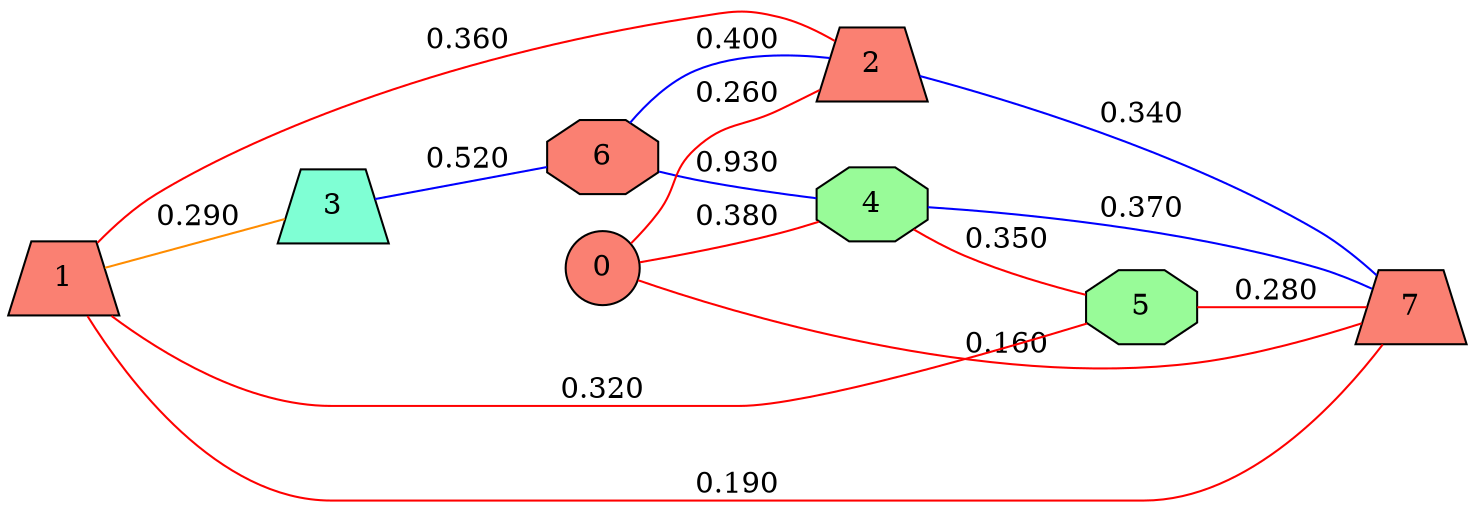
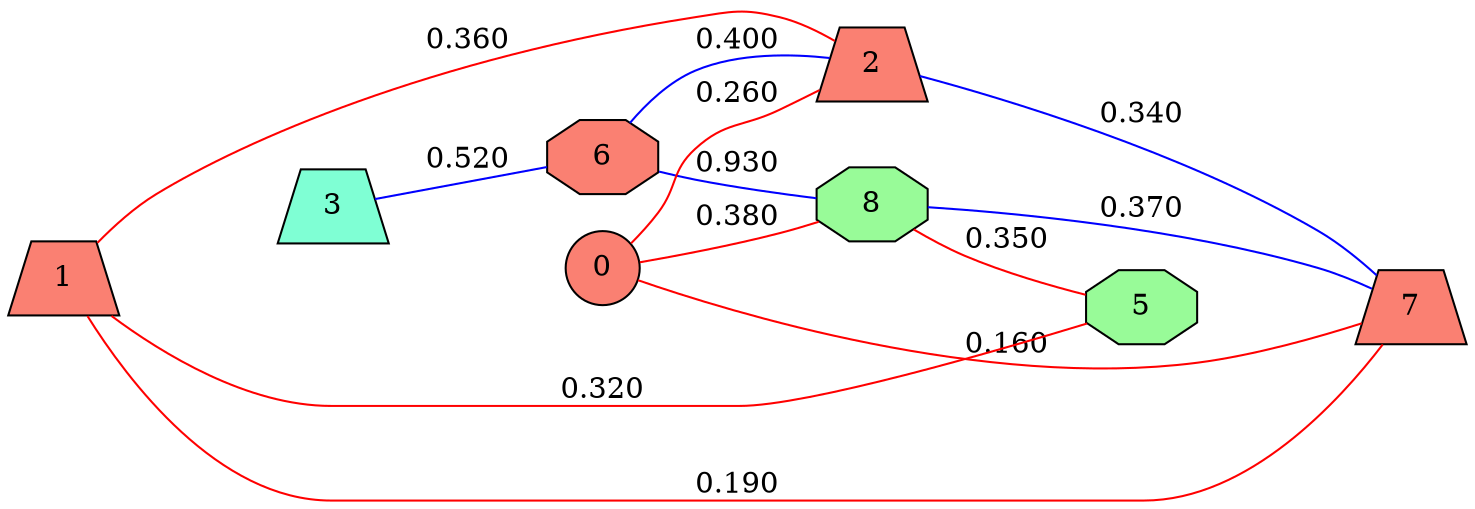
node "4": label "4" -> "8"
edge "3" -- "1": removed, label "0.290"
edge "5" -- "7": removed, label "0.280"
